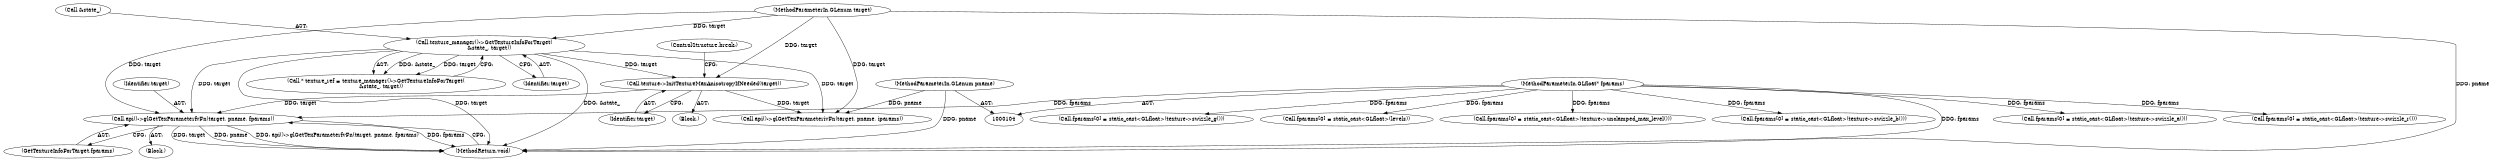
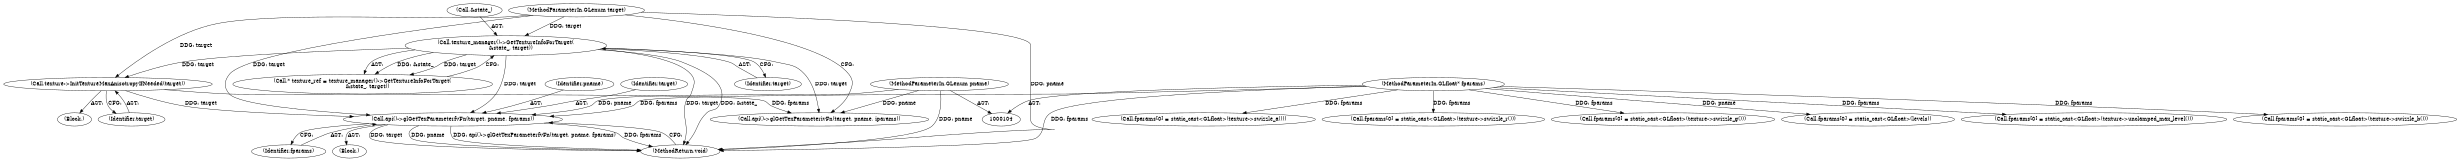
node "(ControlStructure,break;)": removed
edge "(MethodParameterIn,GLenum target)" -> "(Call,api()->glGetTexParameterivFn(target, pname, iparams))": label "DDG: target" -> "CFG: "
node "(Identifier,pname)": added
edge "(MethodParameterIn,GLenum pname)" -> "(Call,api()->glGetTexParameterfvFn(target, pname, fparams))": added, label "DDG: pname"
edge "(Call,texture->InitTextureMaxAnisotropyIfNeeded(target))" -> "(Call,api()->glGetTexParameterivFn(target, pname, iparams))": label "DDG: target" -> "DDG: fparams"
edge "(MethodParameterIn,GLfloat* fparams)" -> "(Call,fparams[0] = static_cast<GLfloat>(levels))": label "DDG: fparams" -> "DDG: pname"
node "(GetTextureInfoForTarget,fparams)": label "(GetTextureInfoForTarget,fparams)" -> "(Identifier,fparams)"
